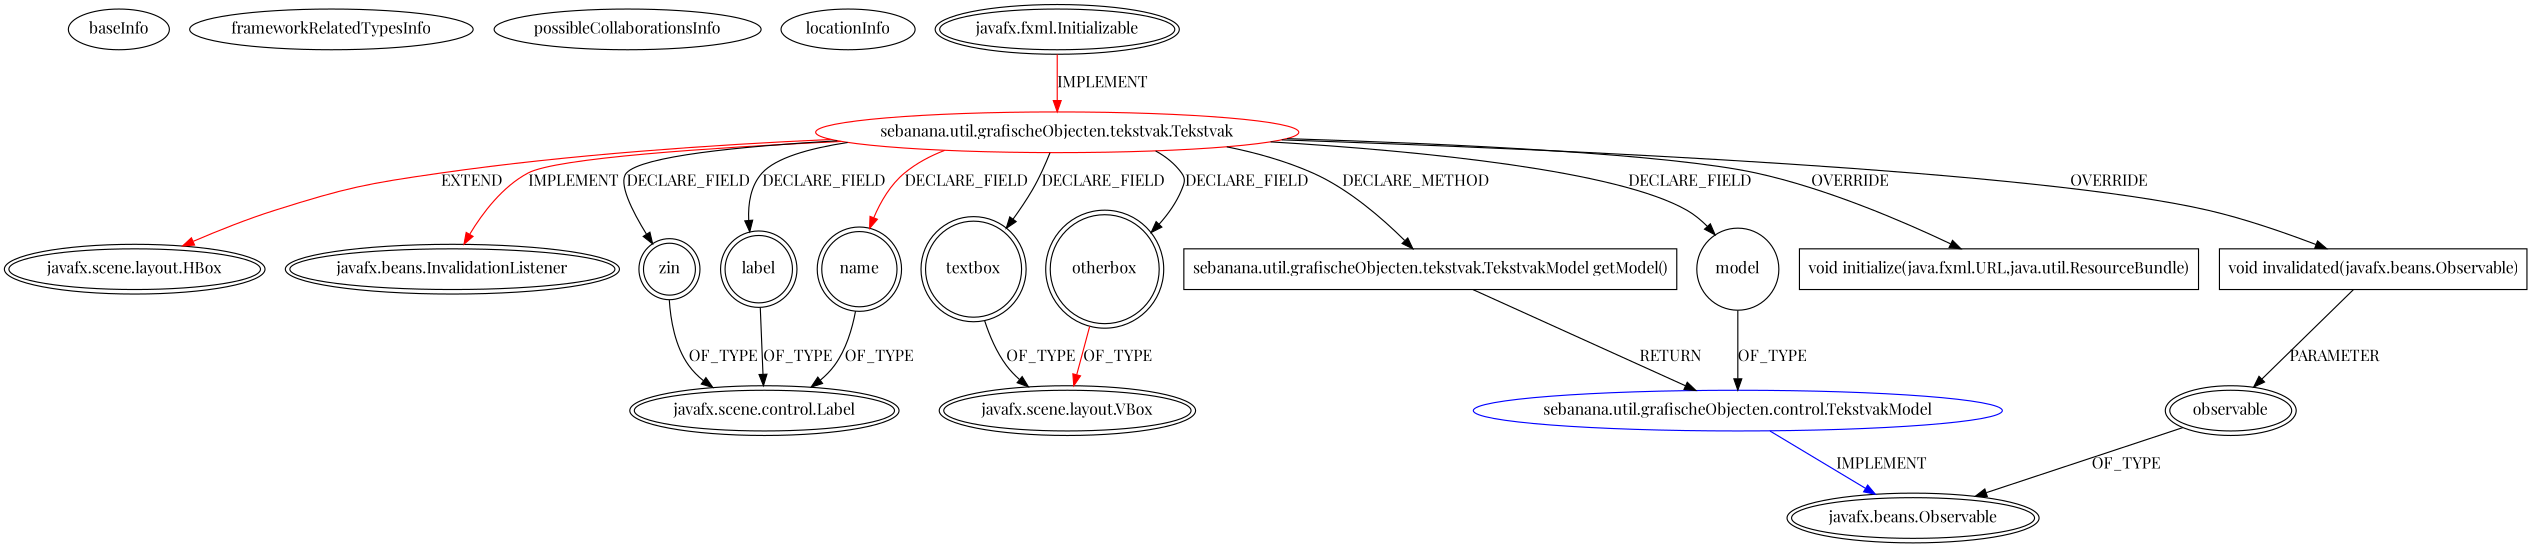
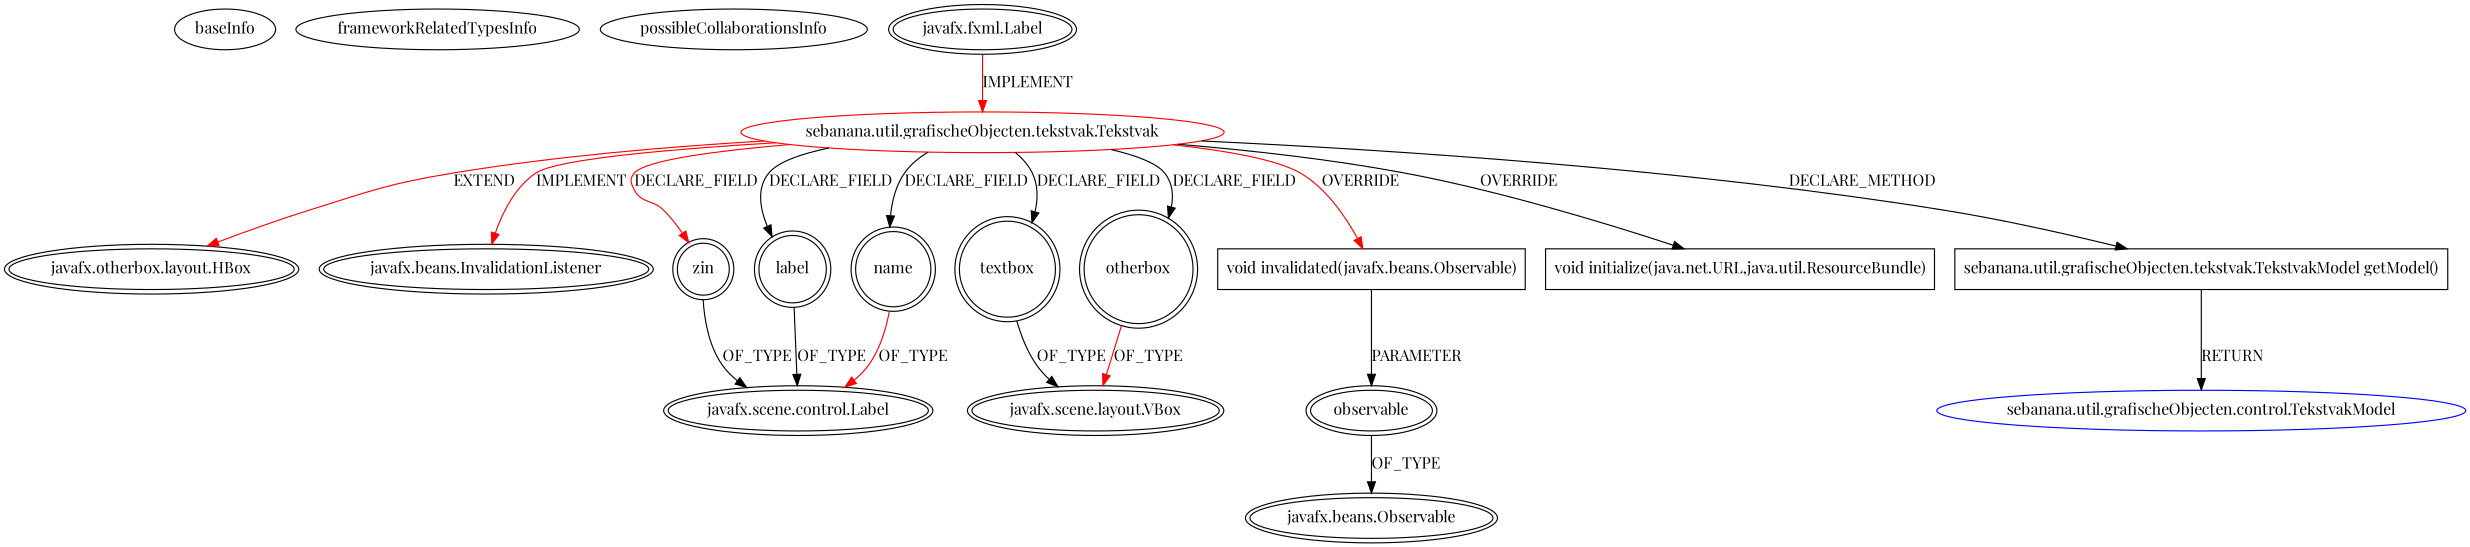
node "locationInfo": removed
node "javafx.fxml.Initializable": label "javafx.fxml.Initializable" -> "javafx.fxml.Label"
edge "sebanana.util.grafischeObjecten.tekstvak.Tekstvak" -> "zin": color black -> red
edge "sebanana.util.grafischeObjecten.tekstvak.Tekstvak" -> "void invalidated(javafx.beans.Observable)": color black -> red
edge "sebanana.util.grafischeObjecten.tekstvak.Tekstvak" -> "name": color red -> black
node "javafx.scene.layout.HBox": label "javafx.scene.layout.HBox" -> "javafx.otherbox.layout.HBox"
node "model": removed
node "void initialize(java.fxml.URL,java.util.ResourceBundle)": label "void initialize(java.fxml.URL,java.util.ResourceBundle)" -> "void initialize(java.net.URL,java.util.ResourceBundle)"
edge "name" -> "javafx.scene.control.Label": color black -> red
edge "sebanana.util.grafischeObjecten.control.TekstvakModel" -> "javafx.beans.Observable": removed, label "IMPLEMENT"
